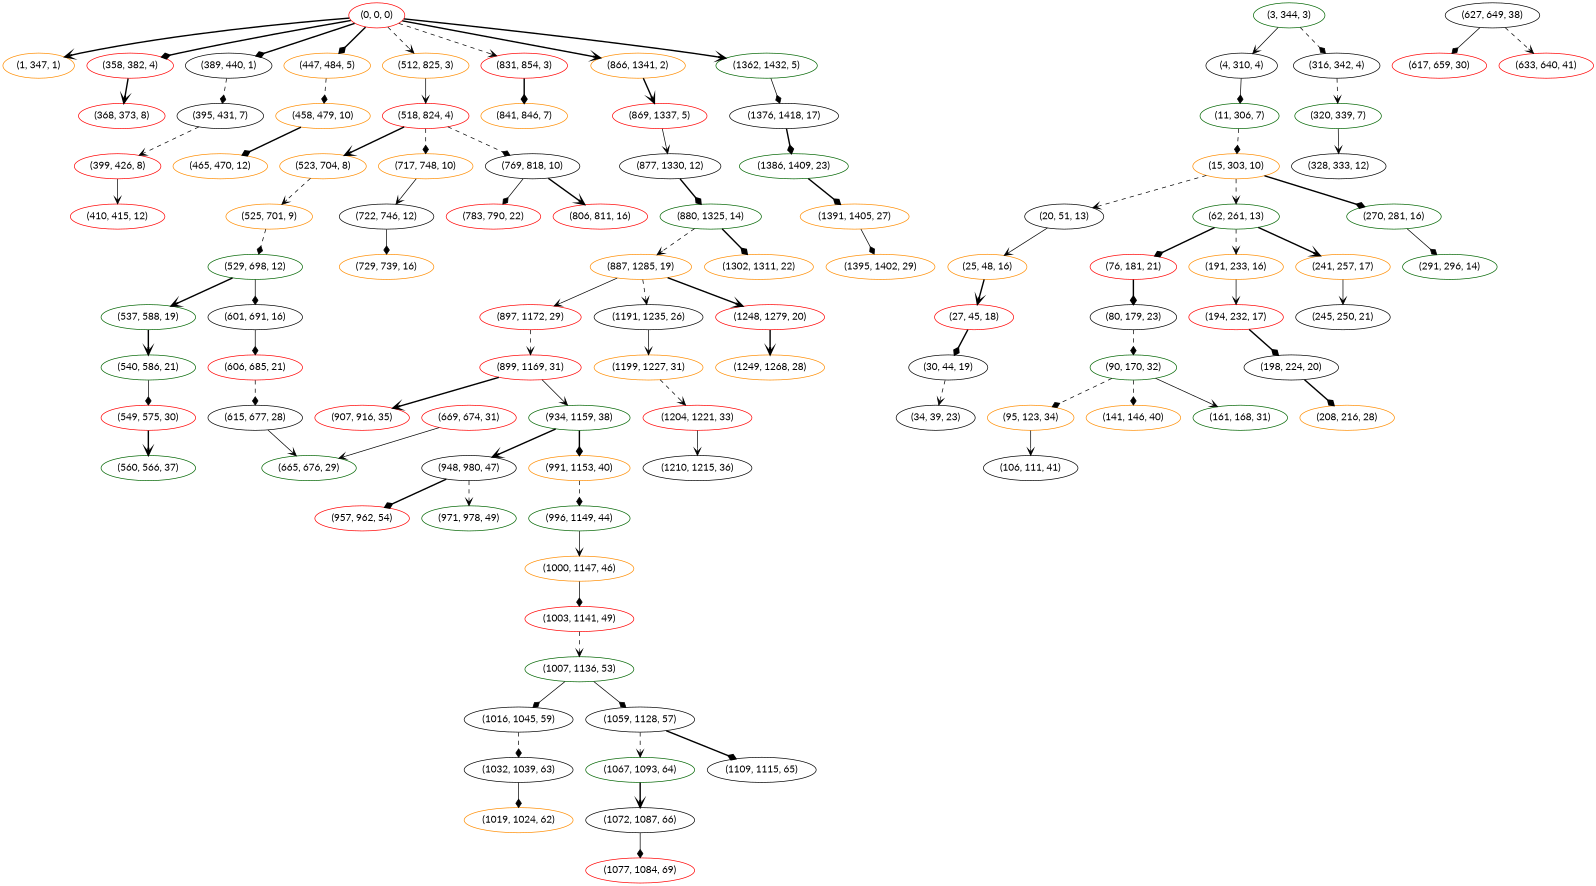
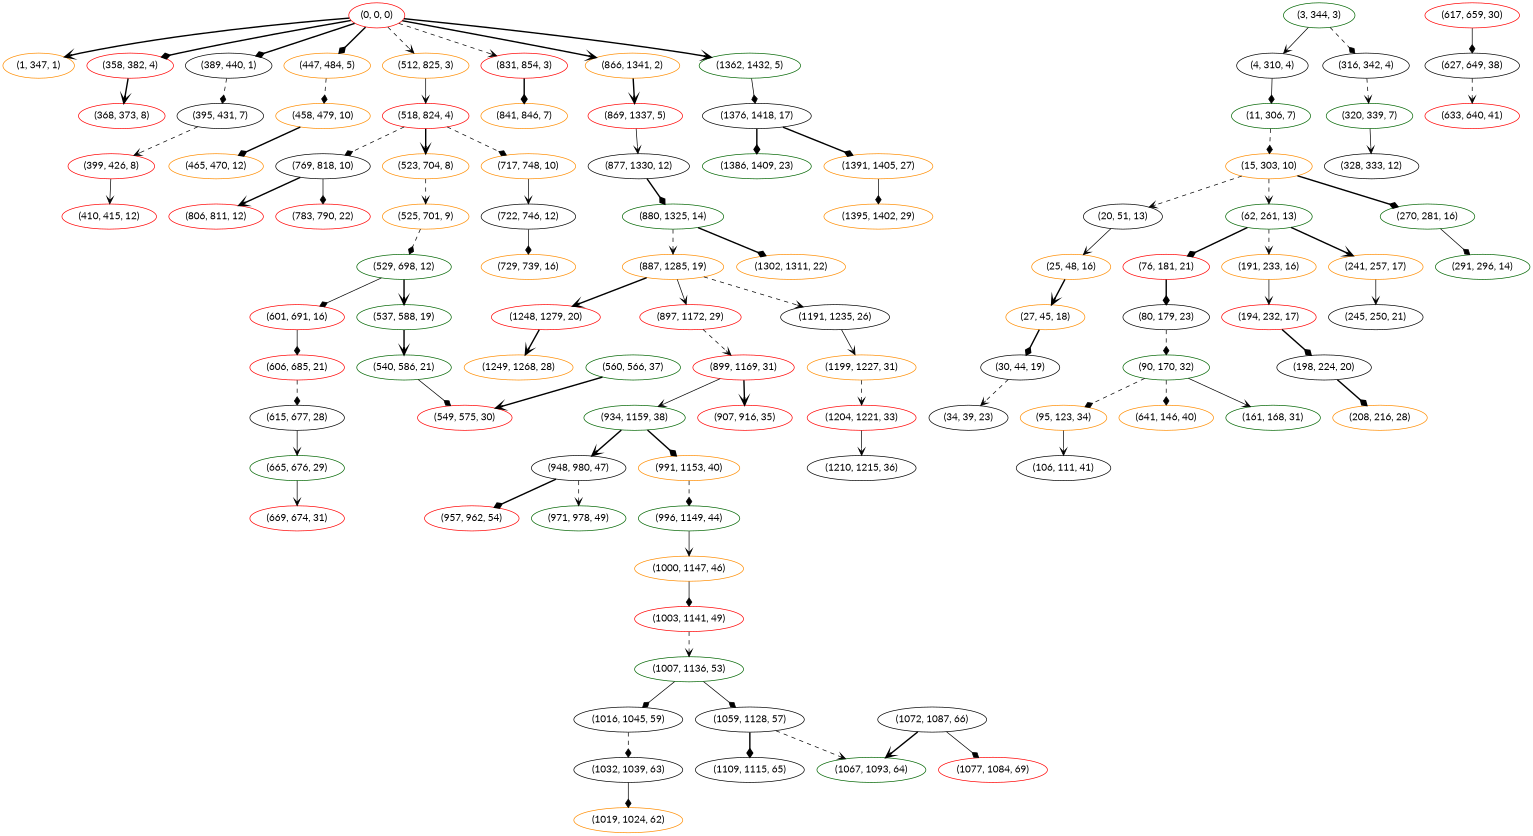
edge "(627, 649, 38)" -> "(617, 659, 30)": reversed
edge "(1386, 1409, 23)" -> "(1391, 1405, 27)": now "(1376, 1418, 17)" -> "(1391, 1405, 27)"
node "(806, 811, 16)": label "(806, 811, 16)" -> "(806, 811, 12)"
node "(601, 691, 16)": color black -> red
node "(27, 45, 18)": color red -> darkorange
node "(141, 146, 40)": label "(141, 146, 40)" -> "(641, 146, 40)"
edge "(549, 575, 30)" -> "(560, 566, 37)": reversed
edge "(669, 674, 31)" -> "(665, 676, 29)": reversed
edge "(1067, 1093, 64)" -> "(1072, 1087, 66)": reversed
